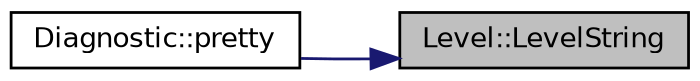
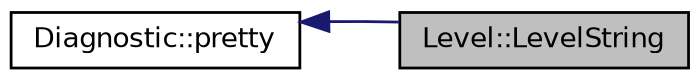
edge "Diagnostic::pretty" -> "Level::LevelString": reversed
